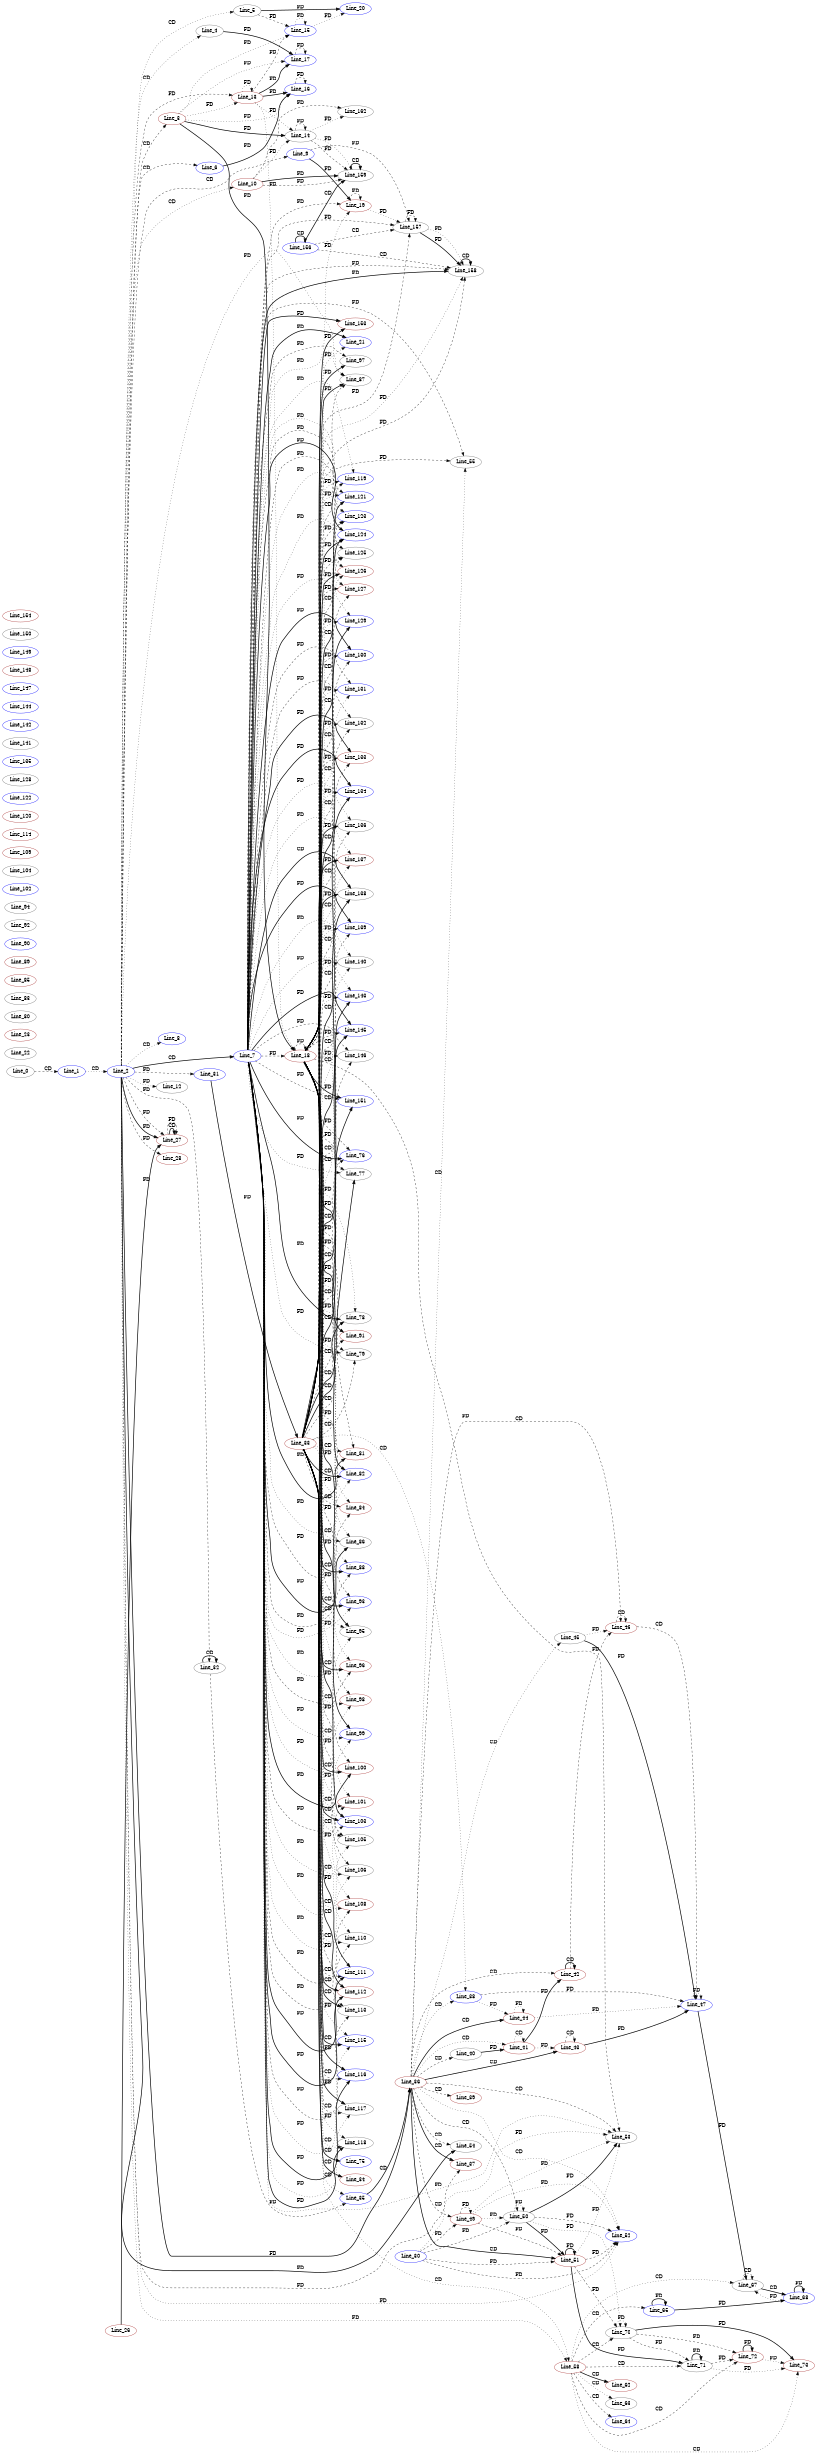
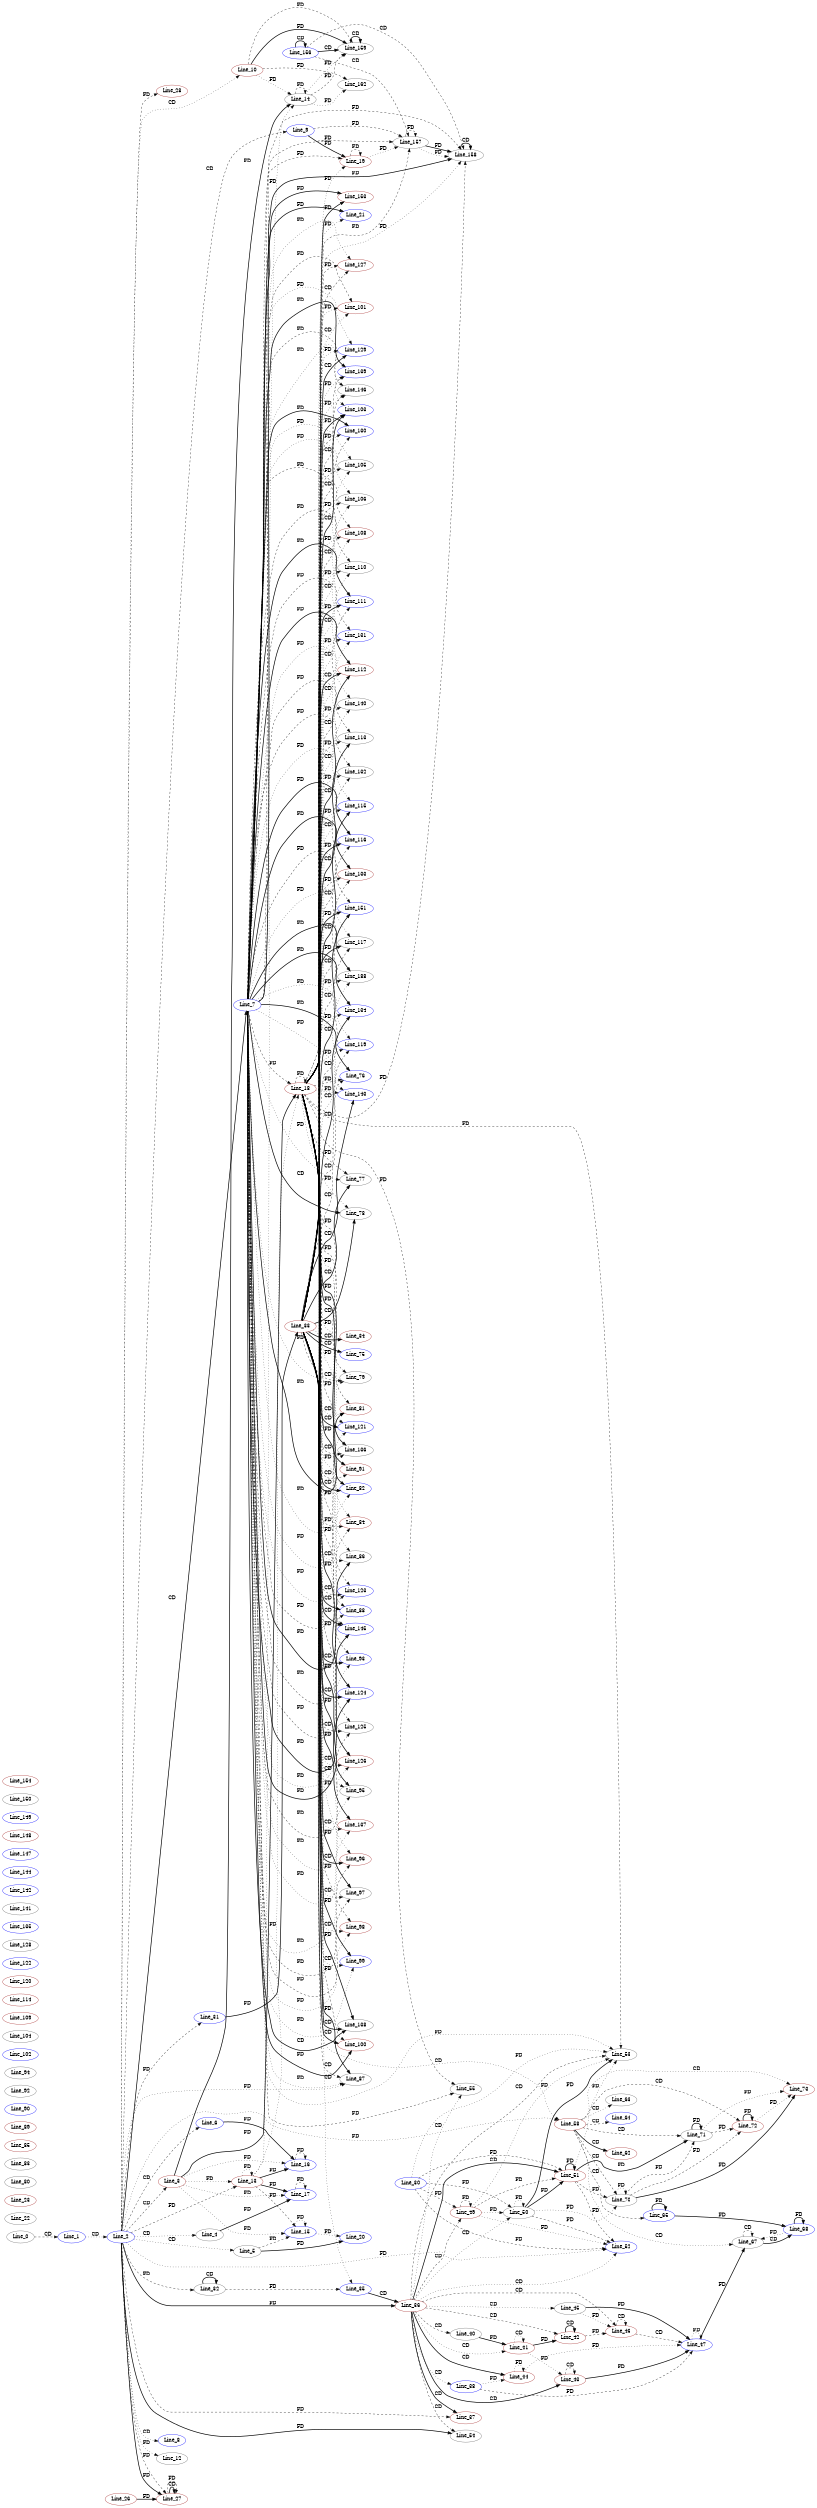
edge "Line_7" -> "Line_78": label "FD" -> "CD"
edge "Line_33" -> "Line_84": label "CD" -> "FD"
edge "Line_33" -> "Line_38": now "Line_33" -> "Line_97"
node "Line_39": removed
edge "Line_36" -> "Line_50": style dashed -> dotted
node "Line_118": label "Line_118" -> "Line_188"
